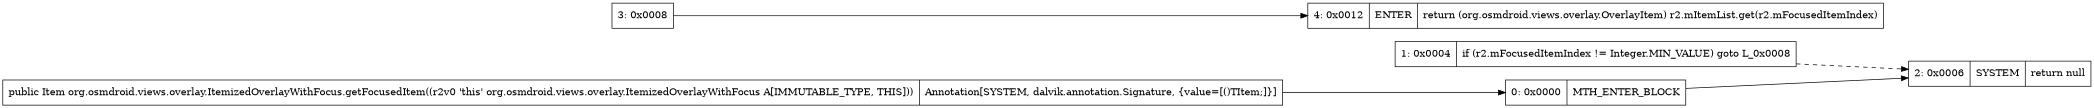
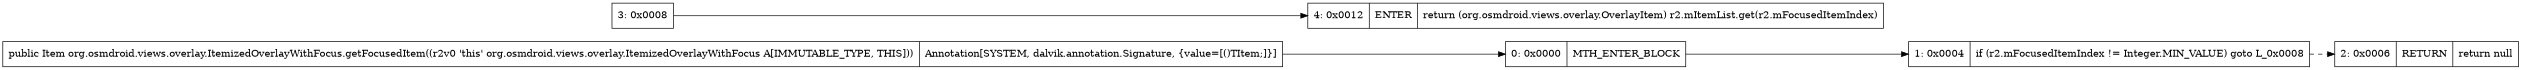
node "2: 0x0006": text "SYSTEM" -> "RETURN"
edge "0: 0x0000" -> "2: 0x0006": now "0: 0x0000" -> "1: 0x0004"
